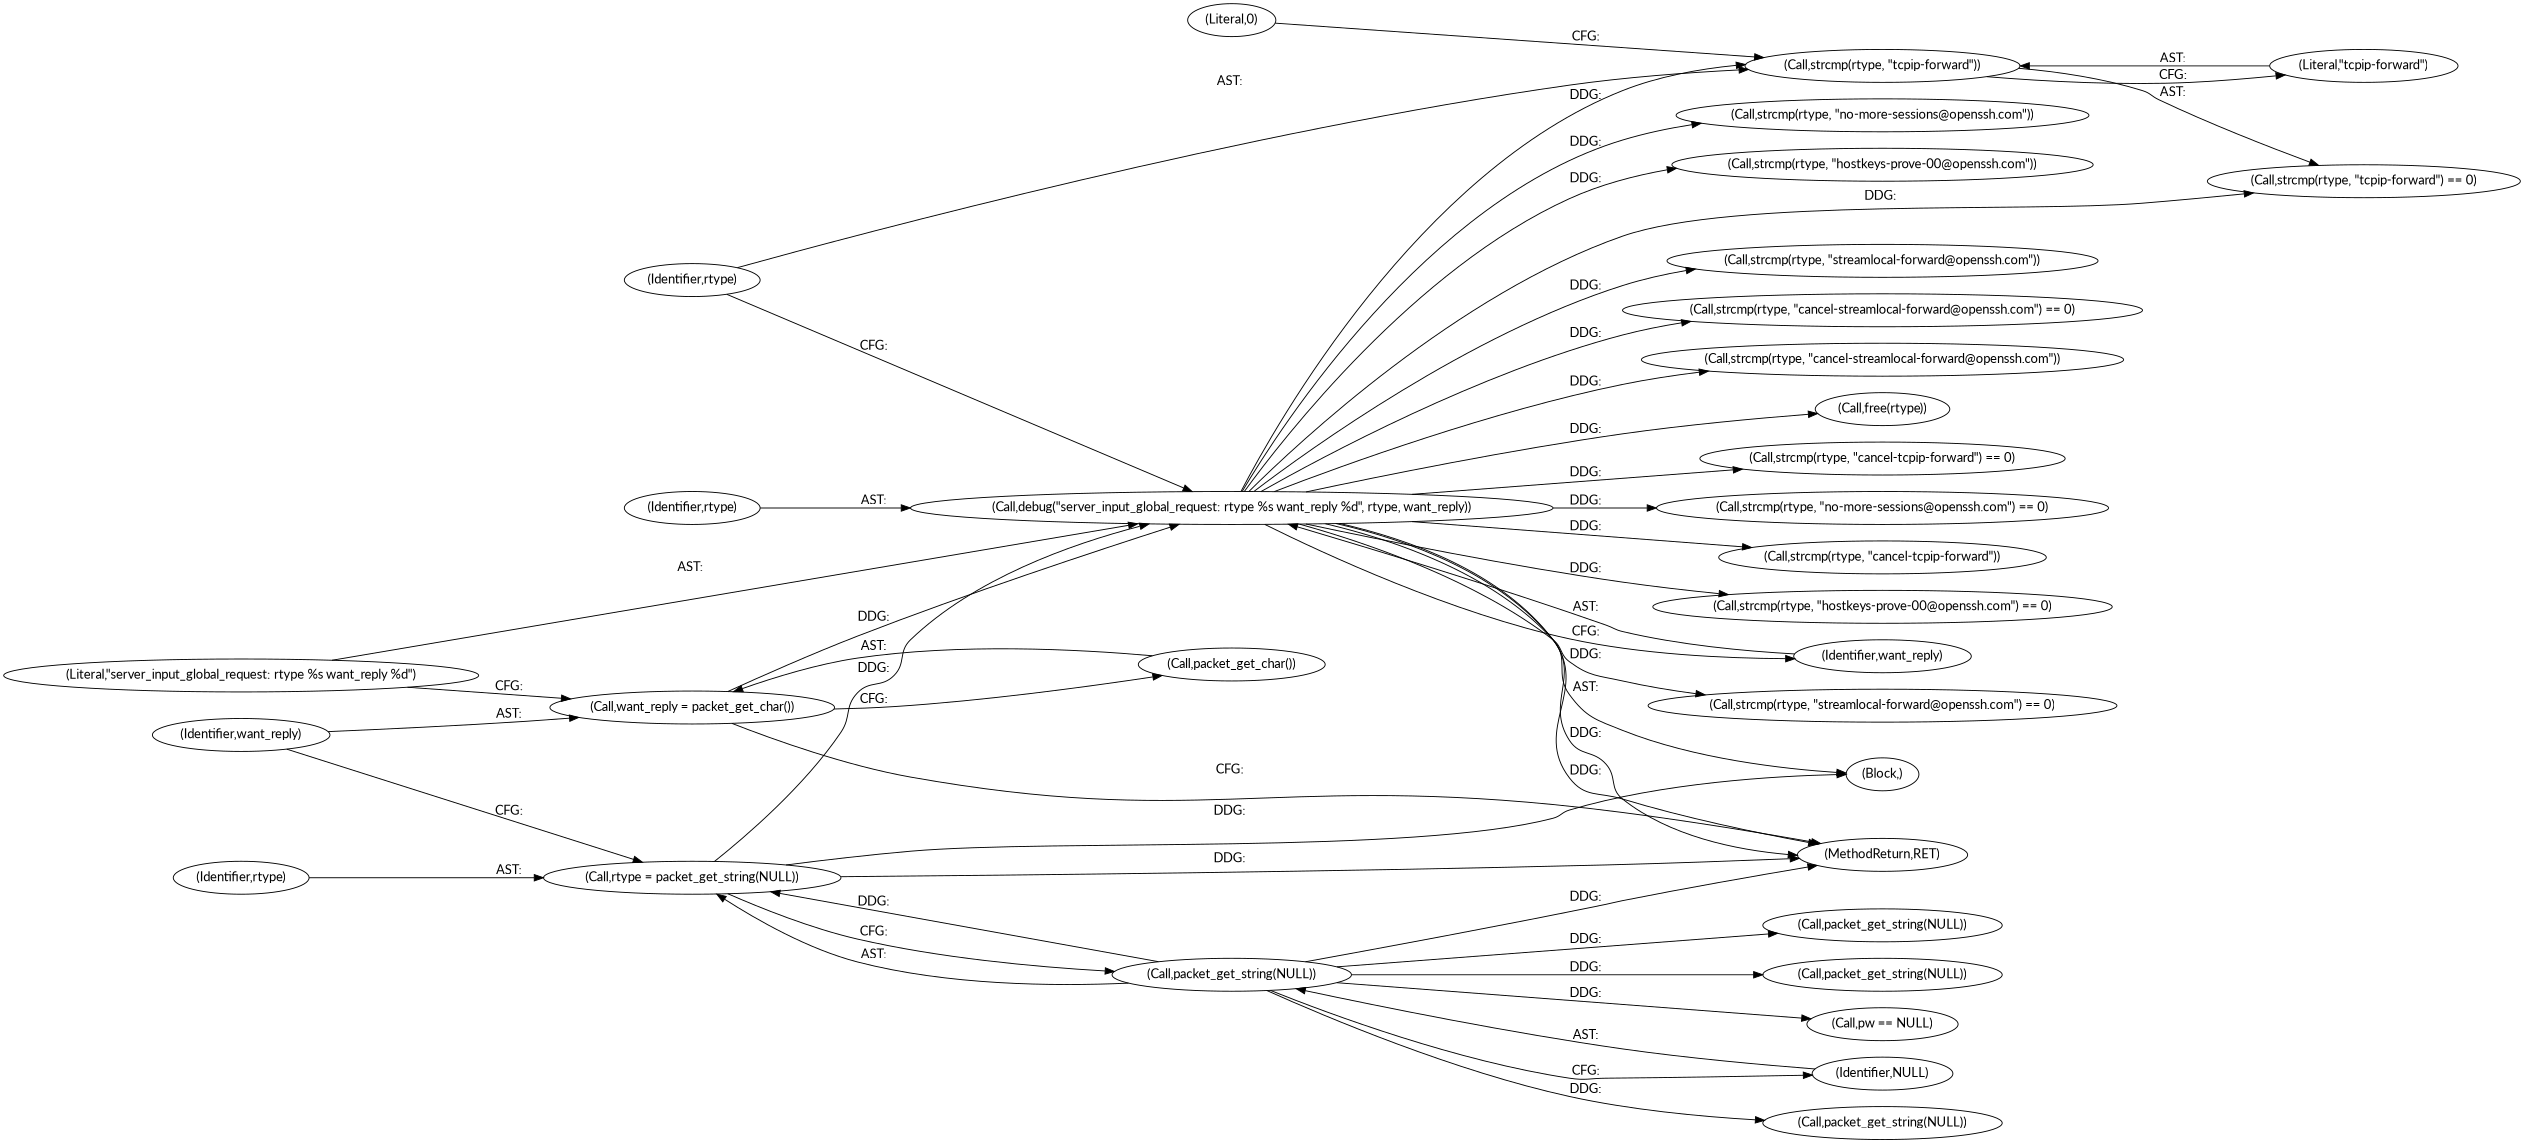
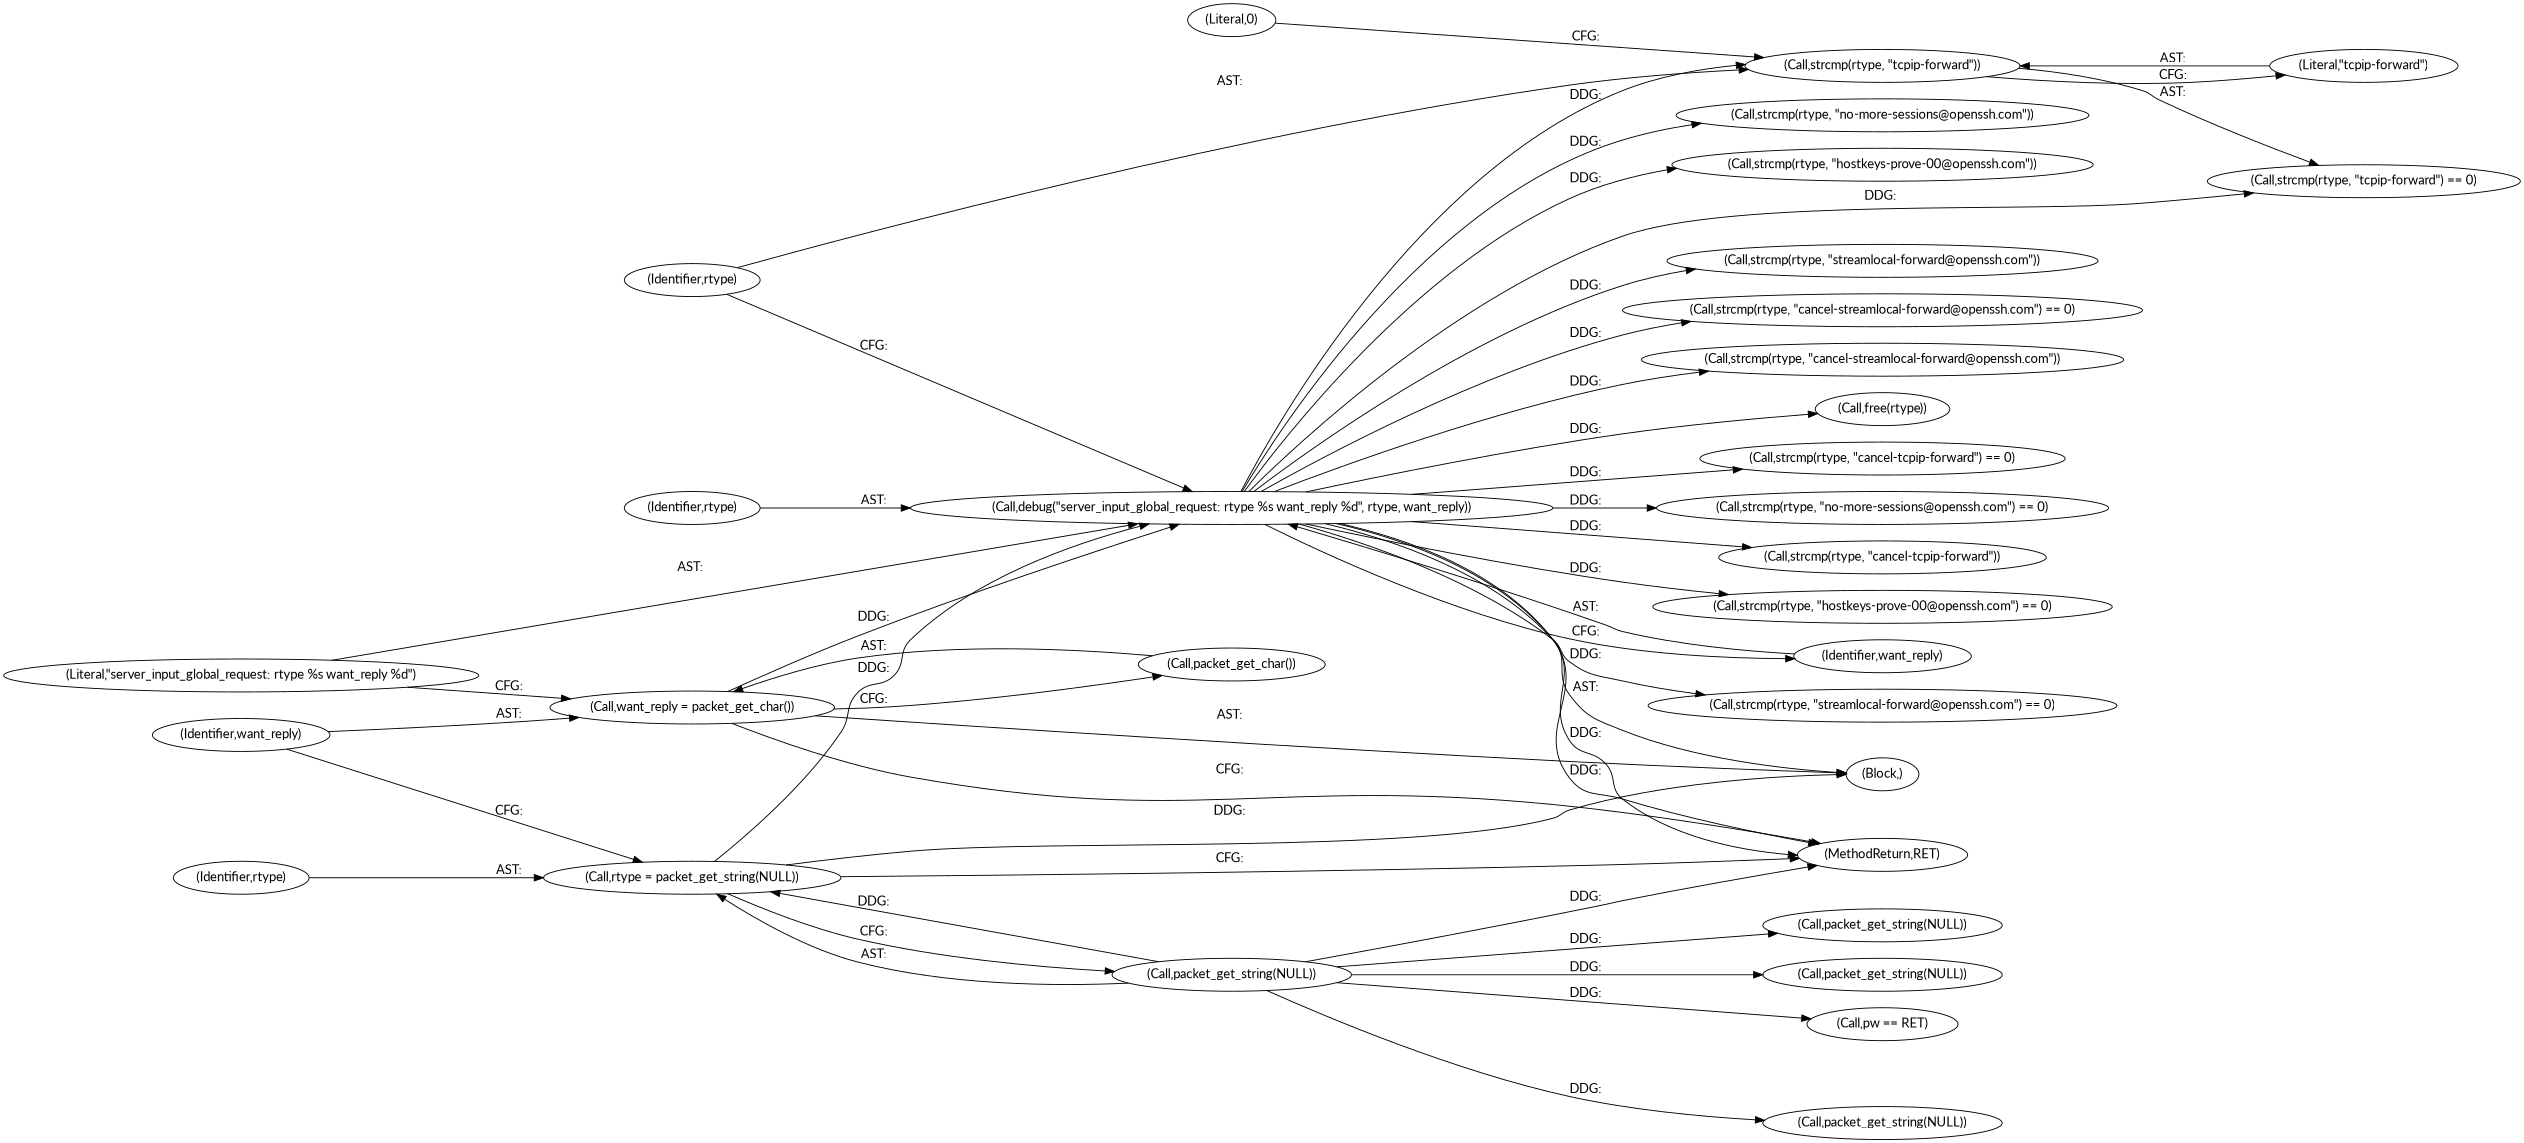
edge "(Call,want_reply = packet_get_char())" -> "(Block,)": added, label "AST:"
edge "(Call,rtype = packet_get_string(NULL))" -> "(MethodReturn,RET)": label "DDG: " -> "CFG: "
node "(Call,pw == NULL)": label "(Call,pw == NULL)" -> "(Call,pw == RET)"
node "(Identifier,NULL)": removed
